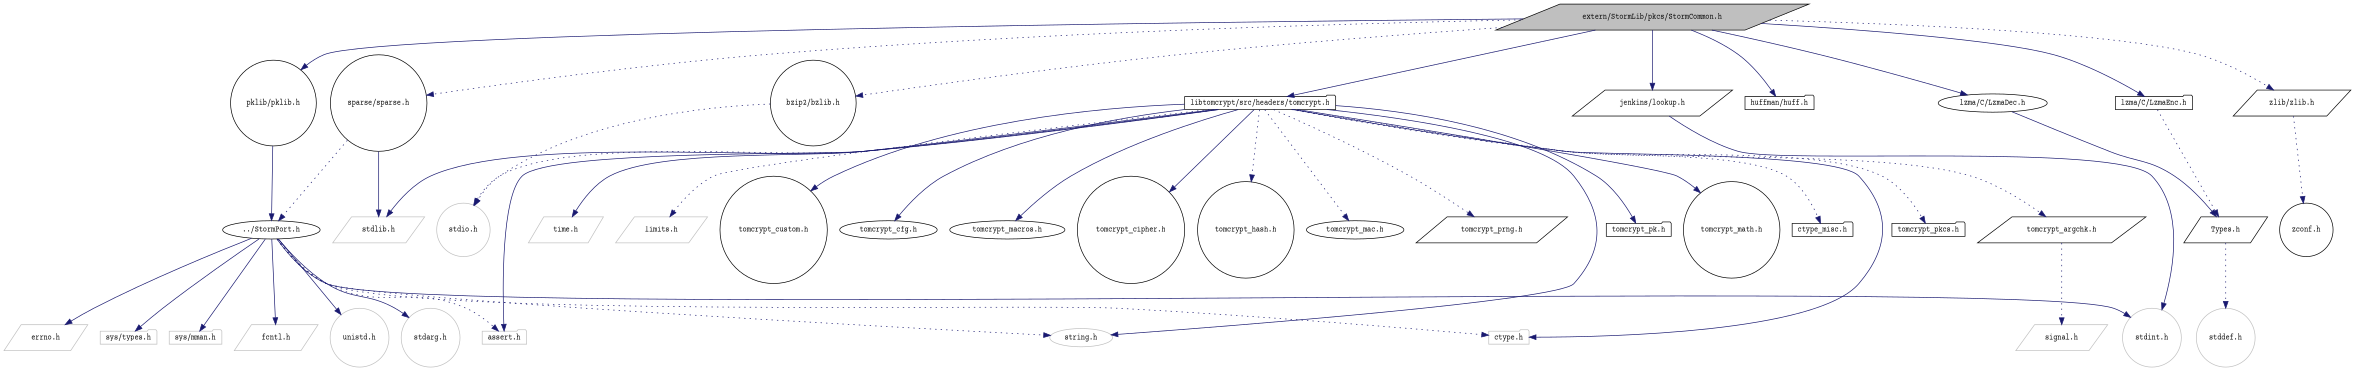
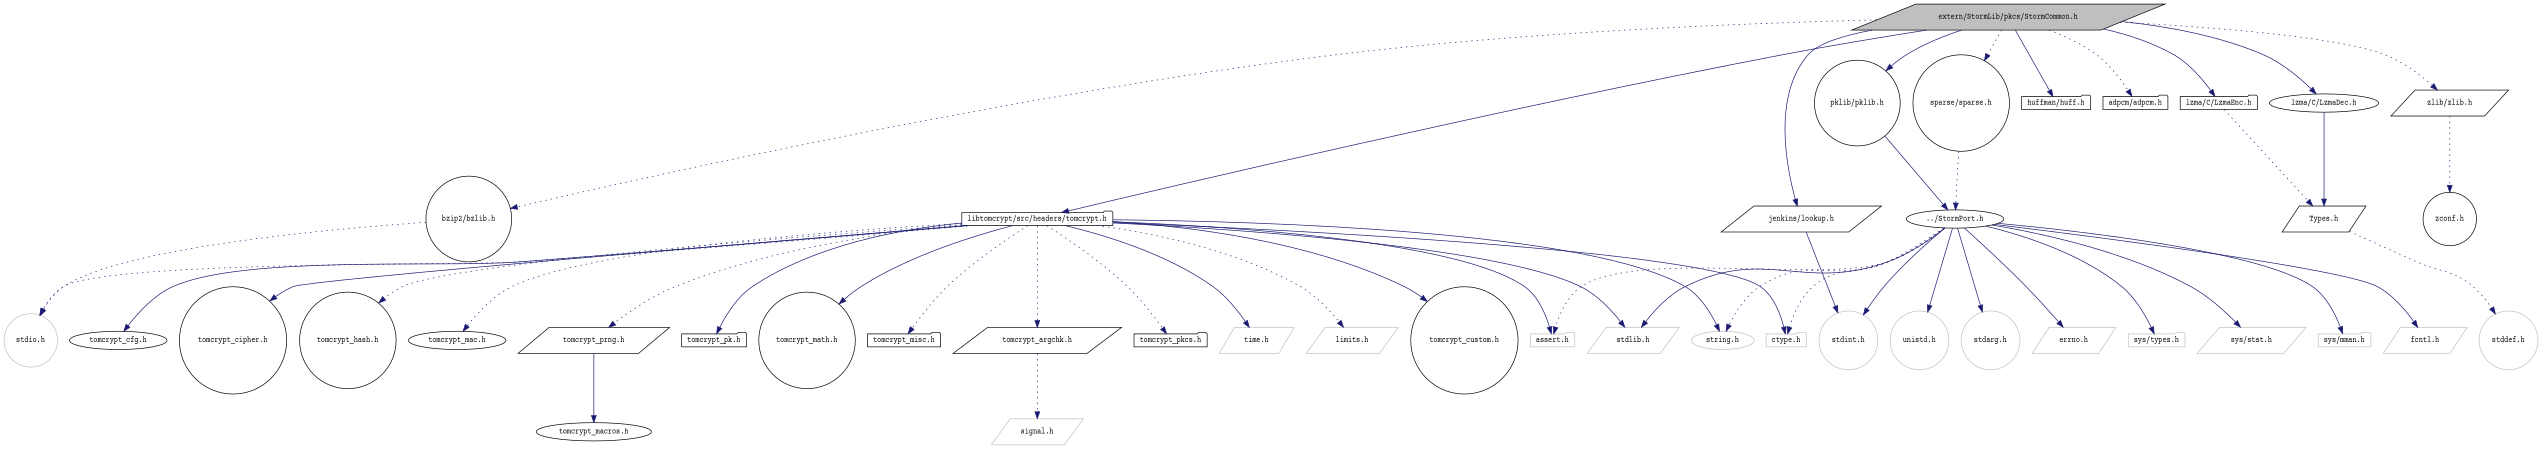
node "adpcm/adpcm.h": added
edge "libtomcrypt/src/headers/tomcrypt.h" -> "tomcrypt_macros.h": now "tomcrypt_prng.h" -> "tomcrypt_macros.h"
edge "sparse/sparse.h" -> "stdlib.h": now "../StormPort.h" -> "stdlib.h"
node "ctype_misc.h": label "ctype_misc.h" -> "tomcrypt_misc.h"
node "sys/stat.h": added
